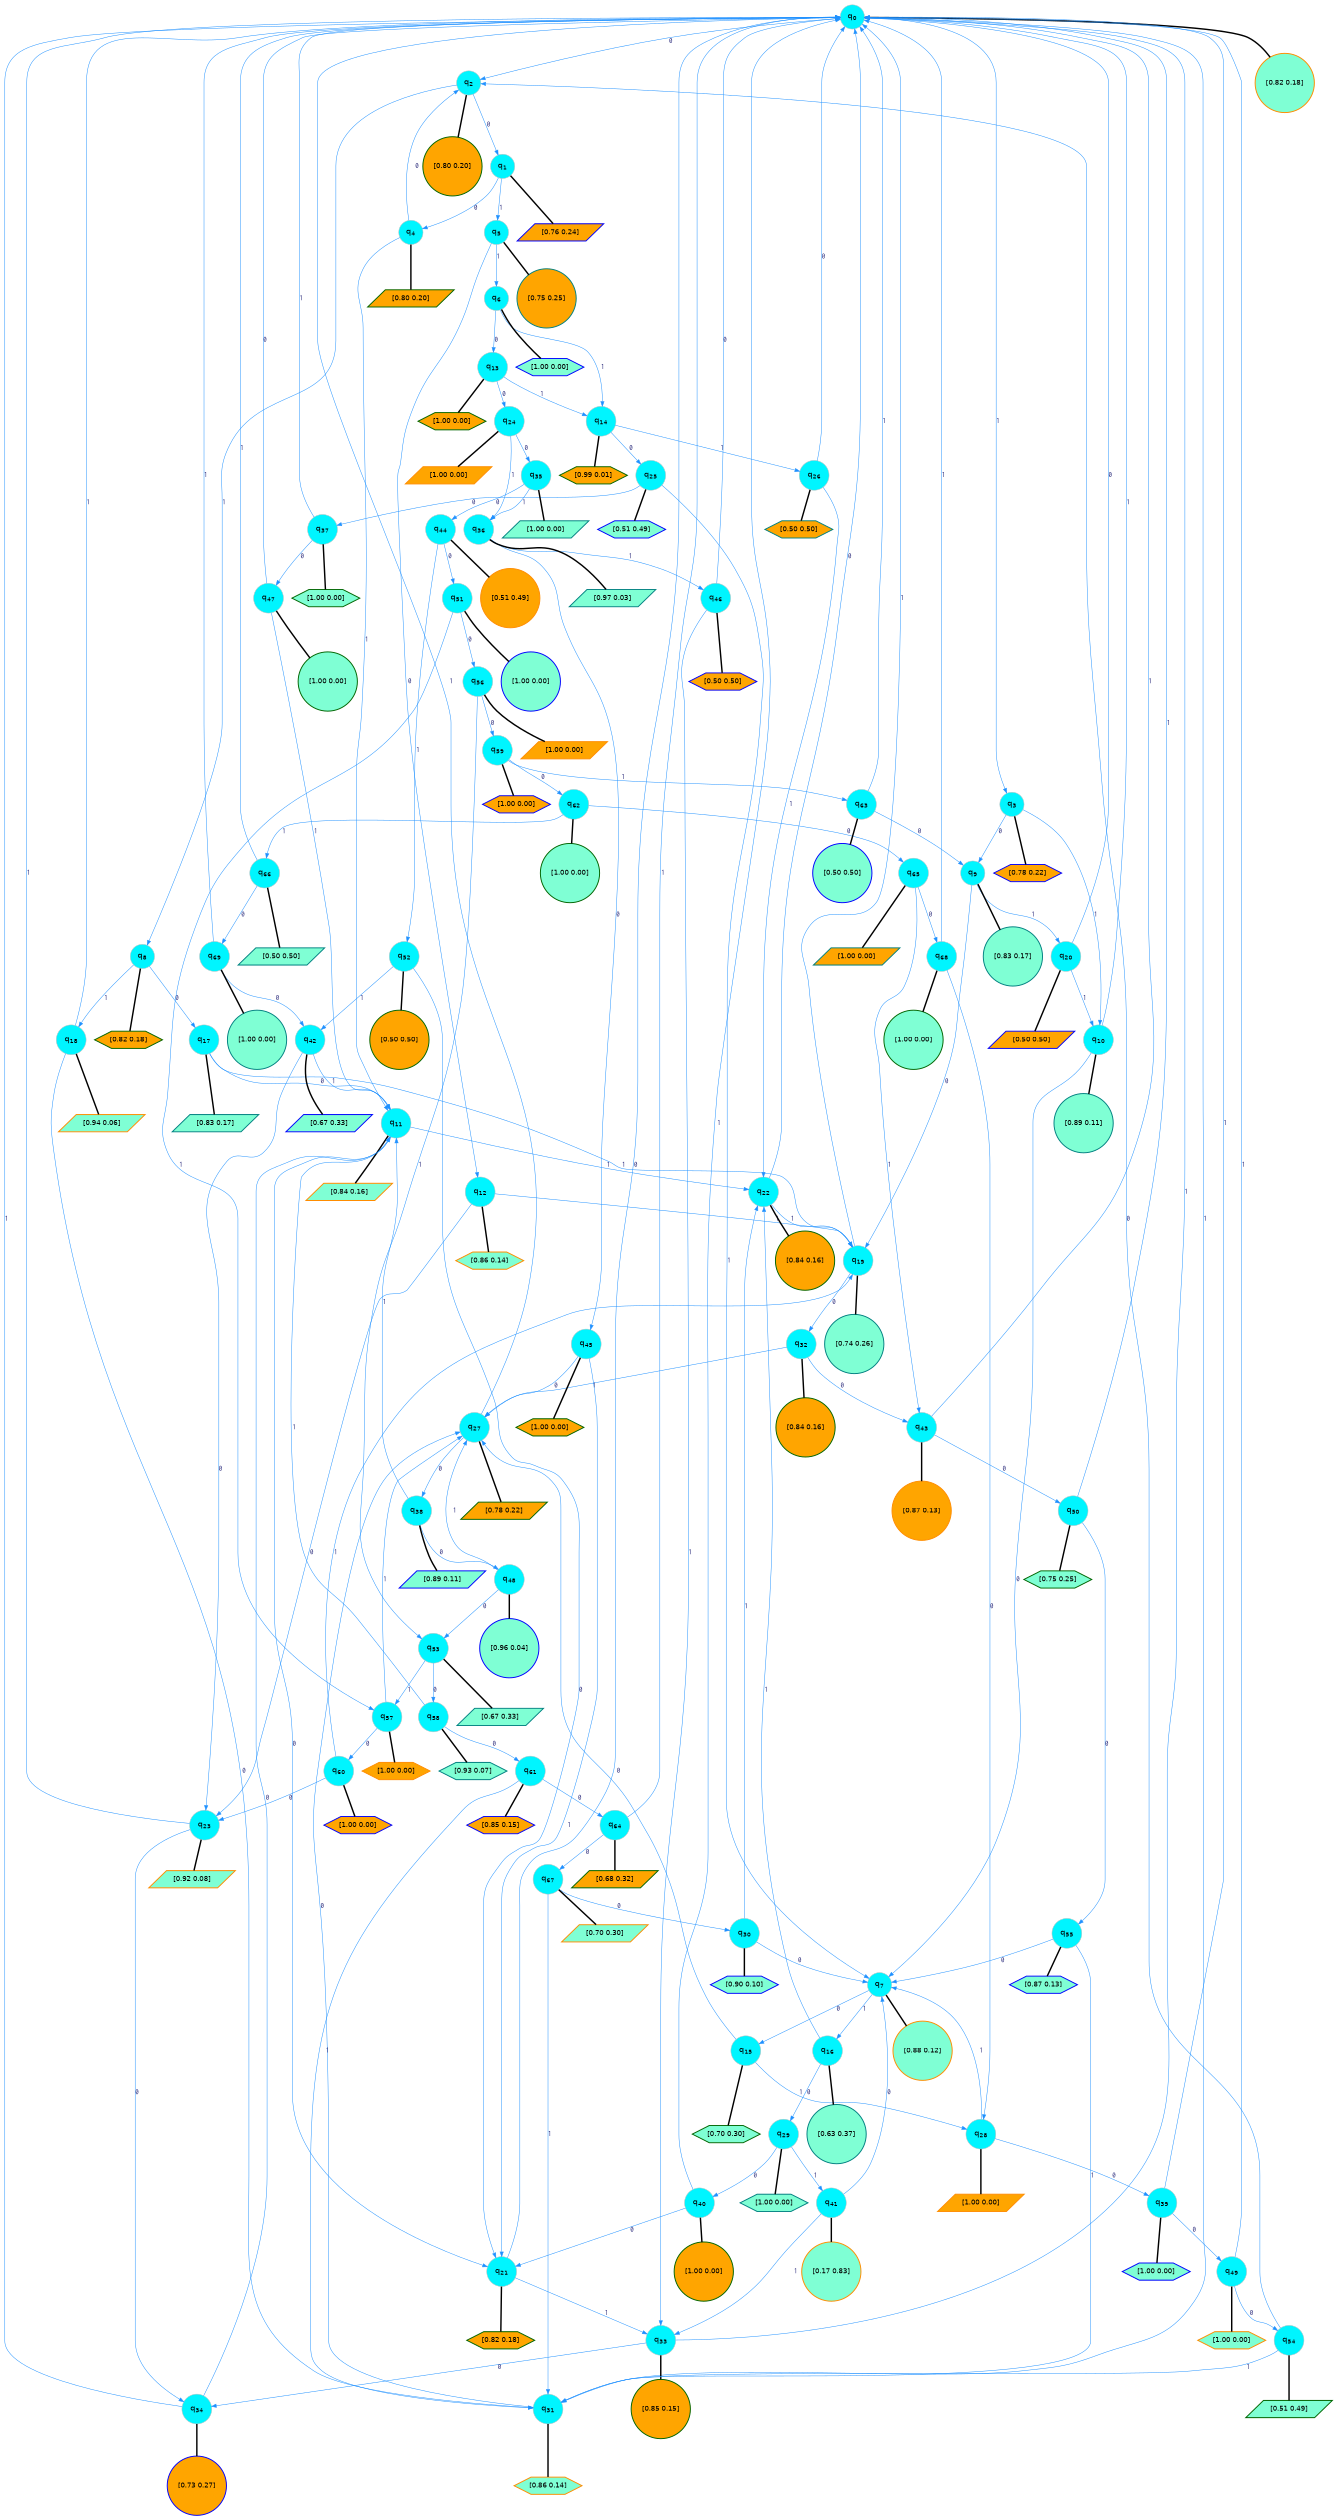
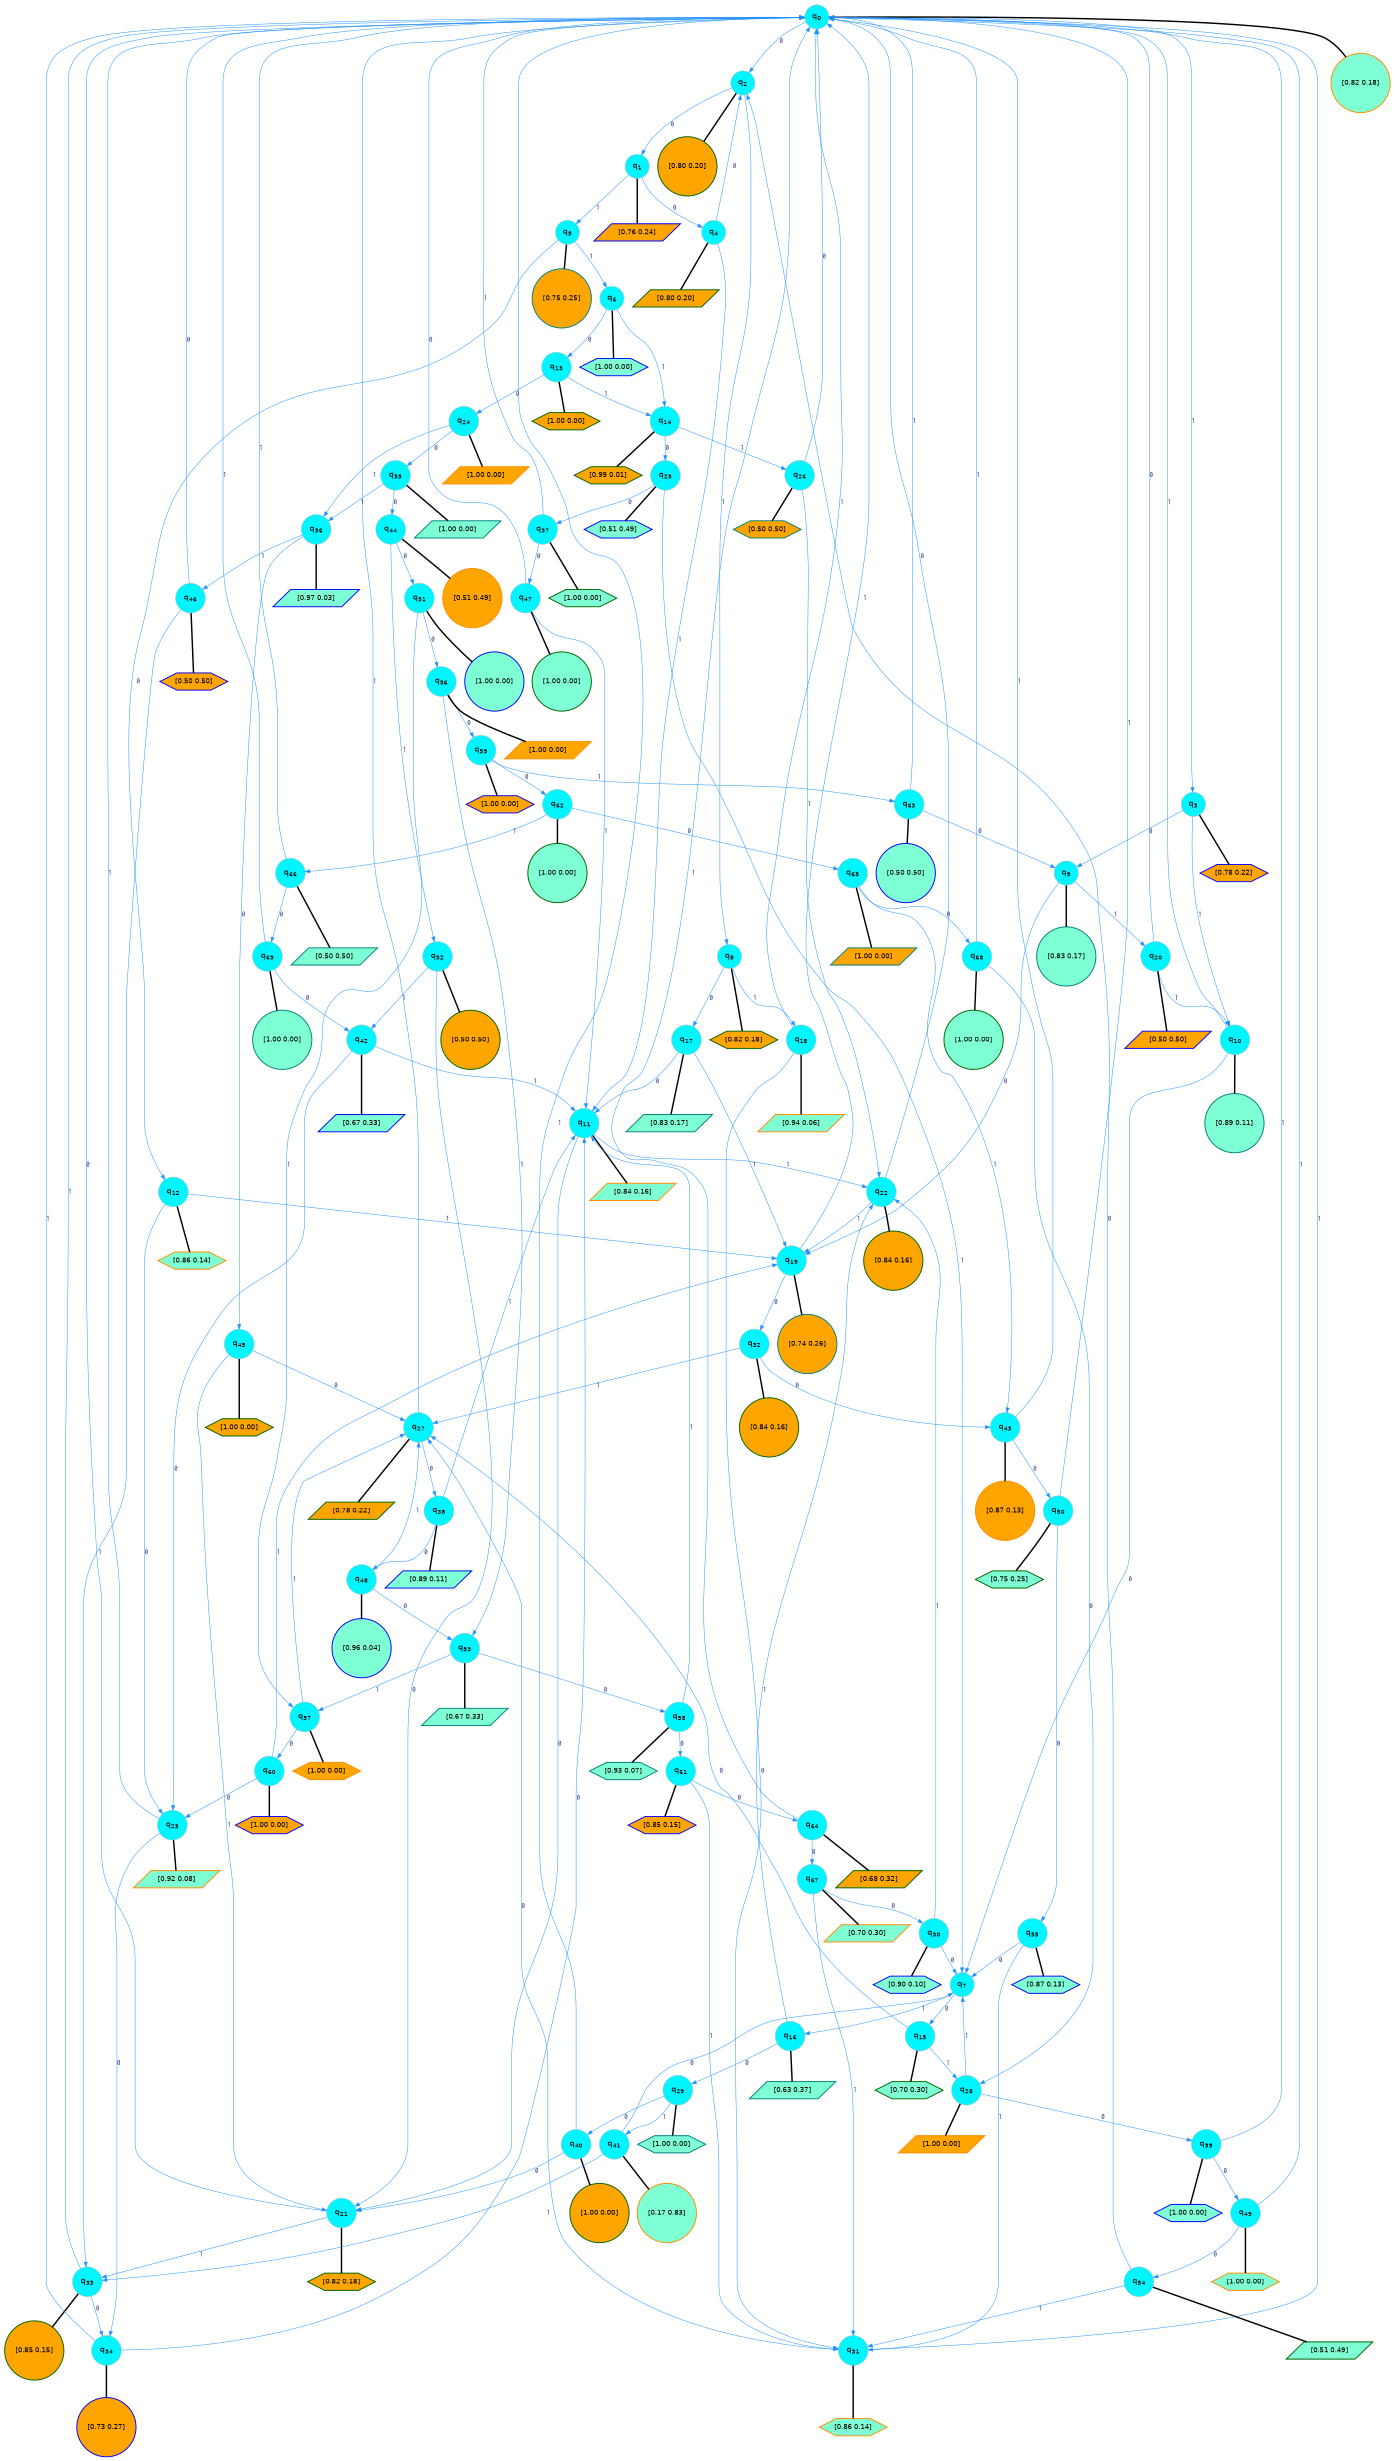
node "[0.97 0.03]": color teal -> blue
node "[0.74 0.26]": fillcolor aquamarine -> orange
node "[0.88 0.12]": removed
node "[0.63 0.37]": shape circle -> parallelogram
